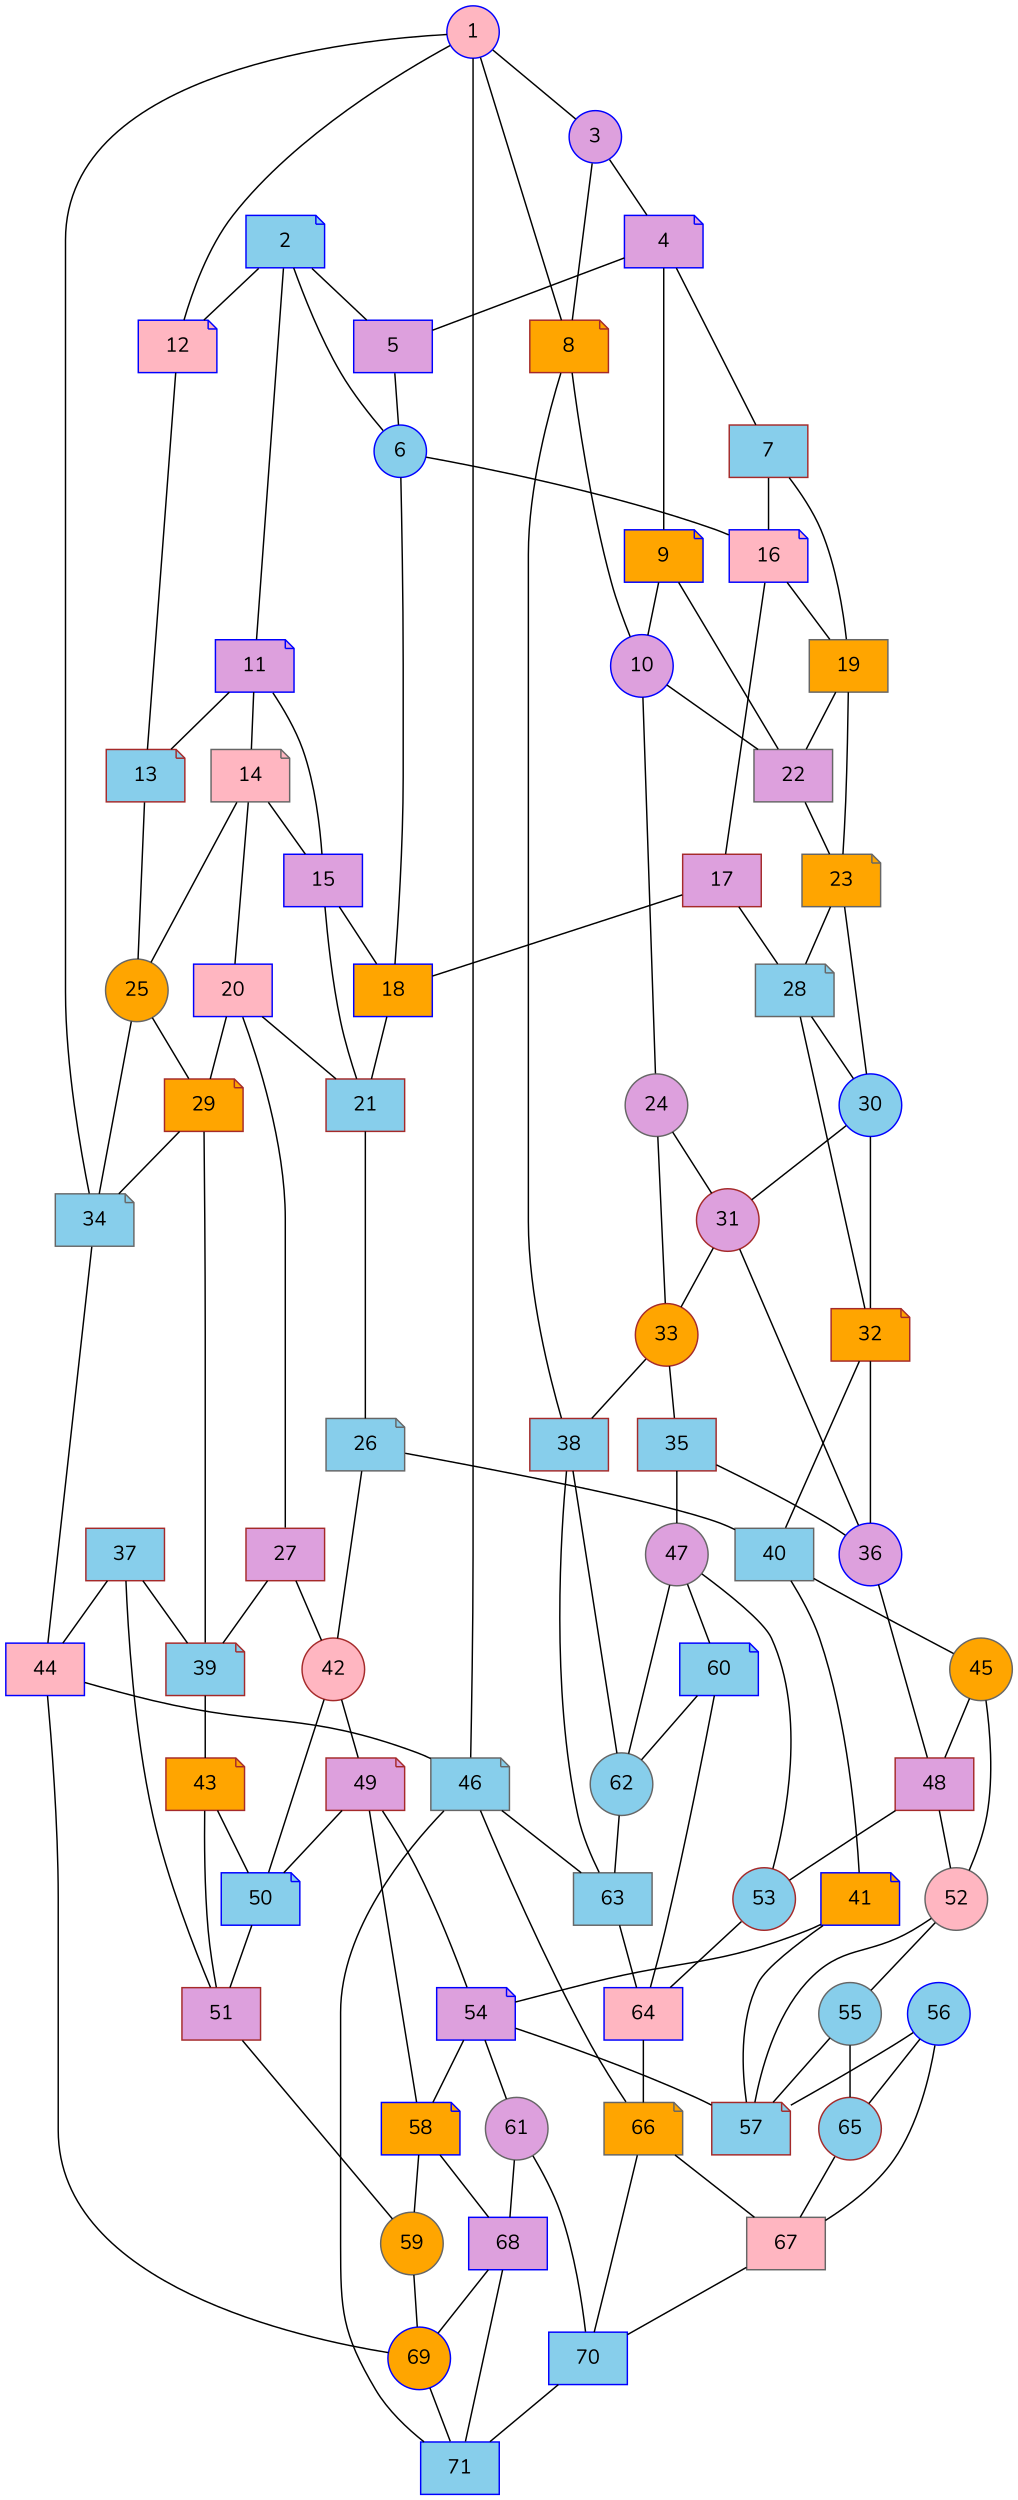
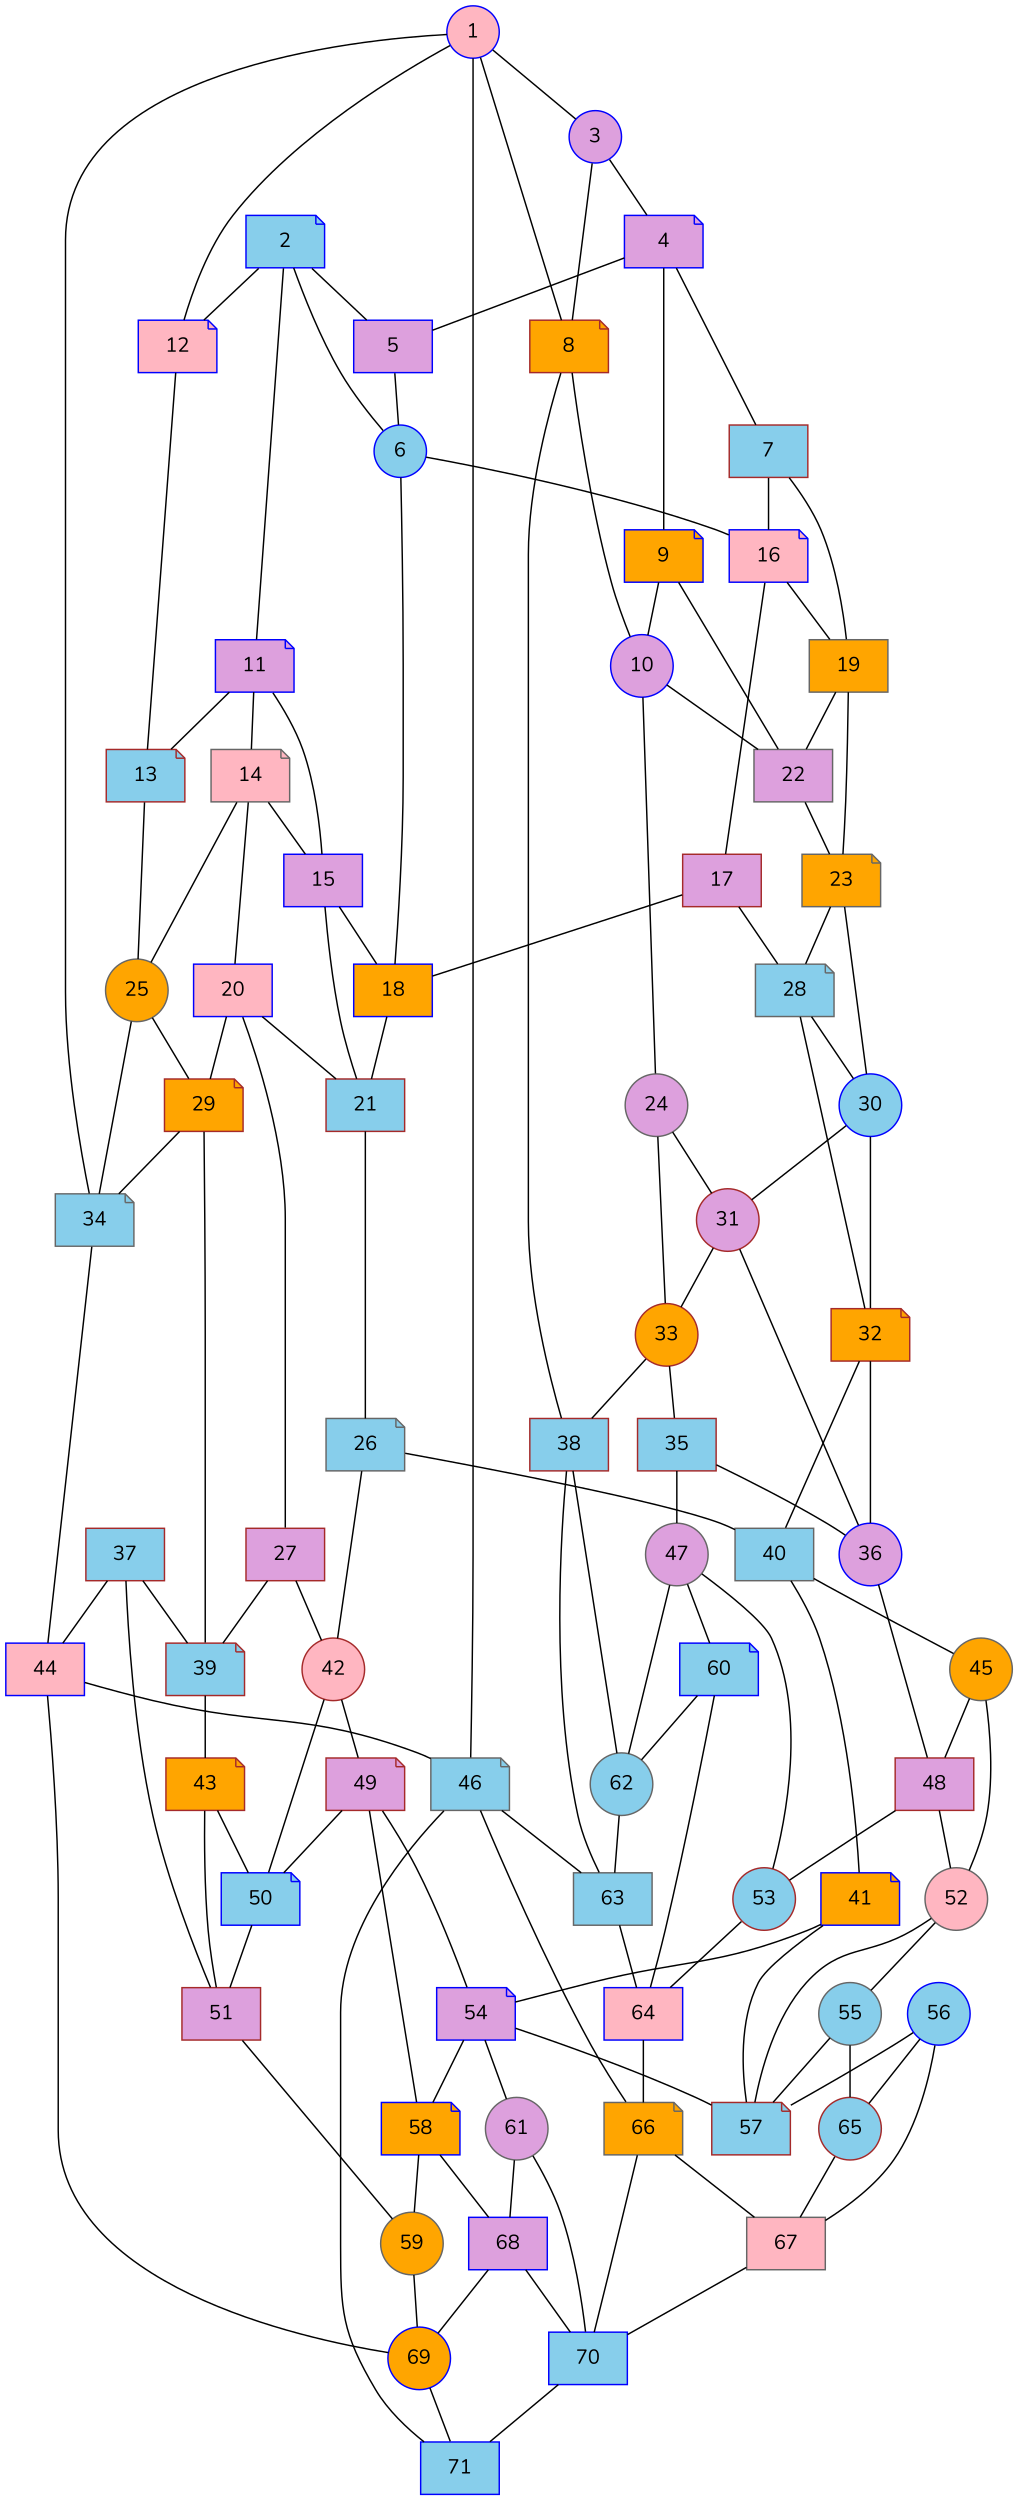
edge "68" -- "71": now "68" -- "70"
